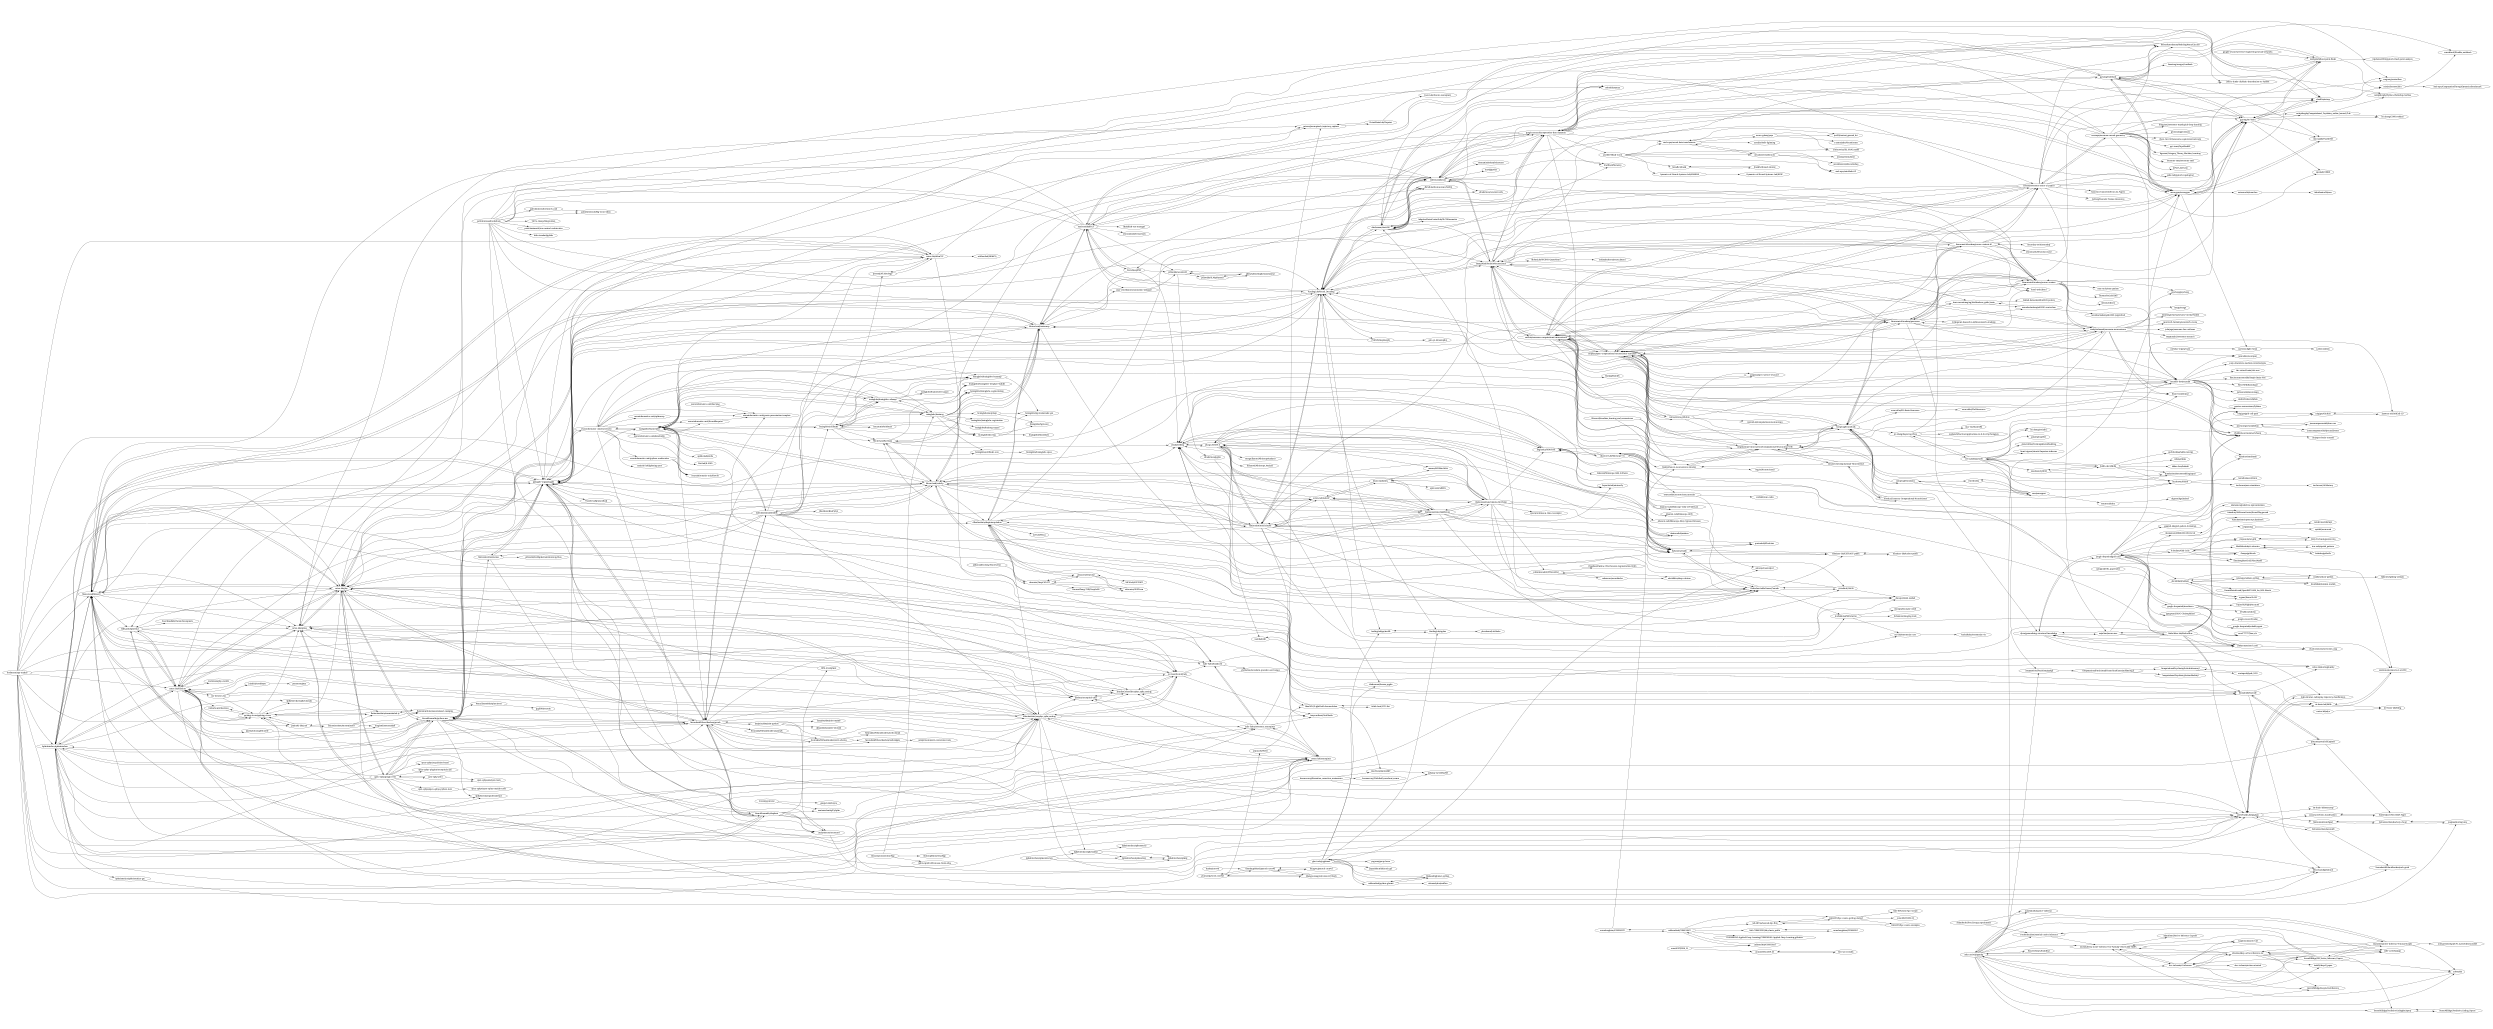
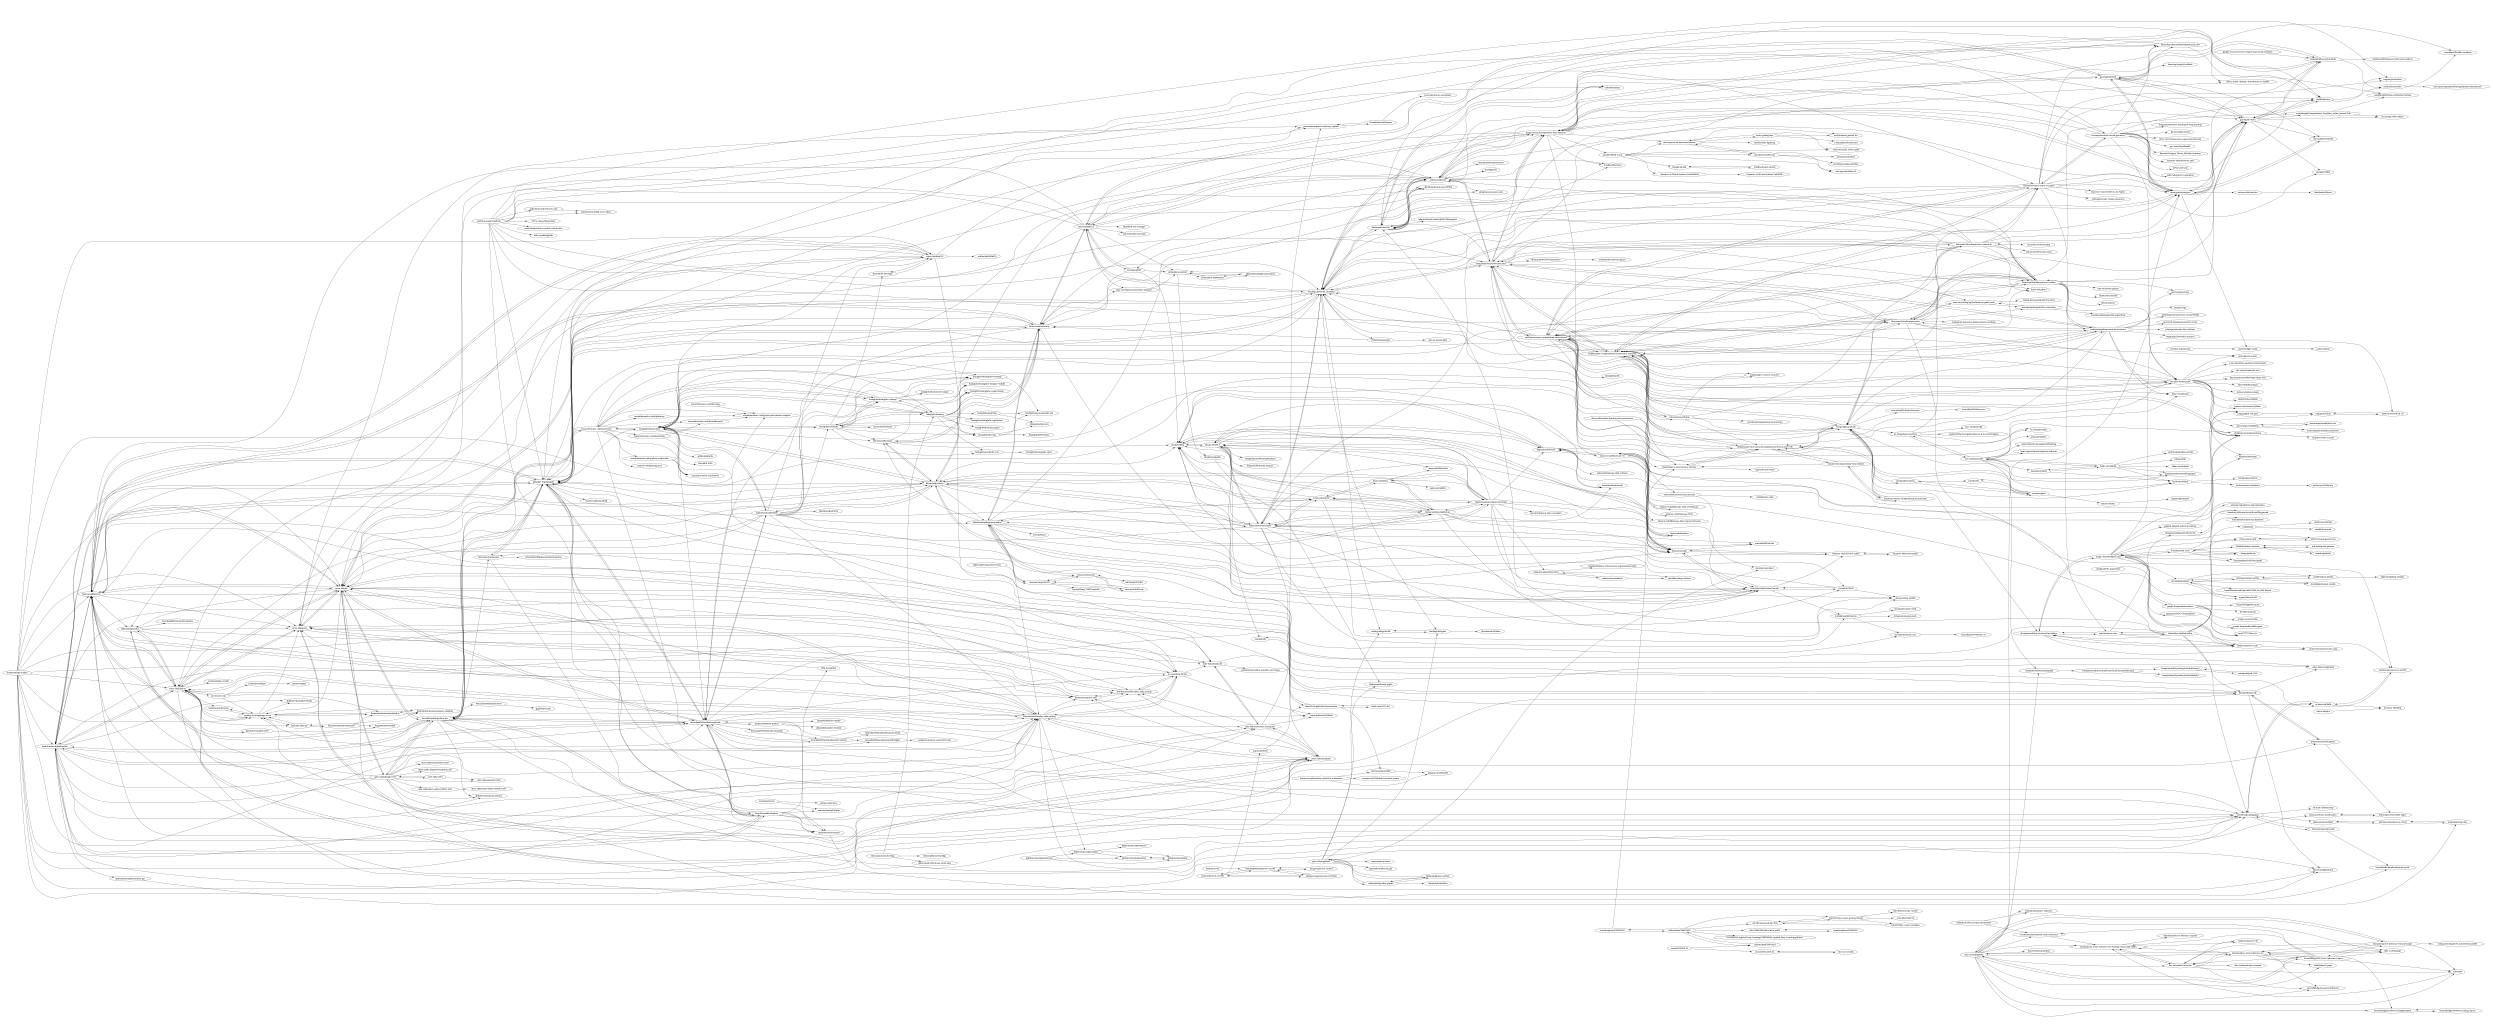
node "Eden-Kramer-Lab/replay_trajectory_classification": removed
